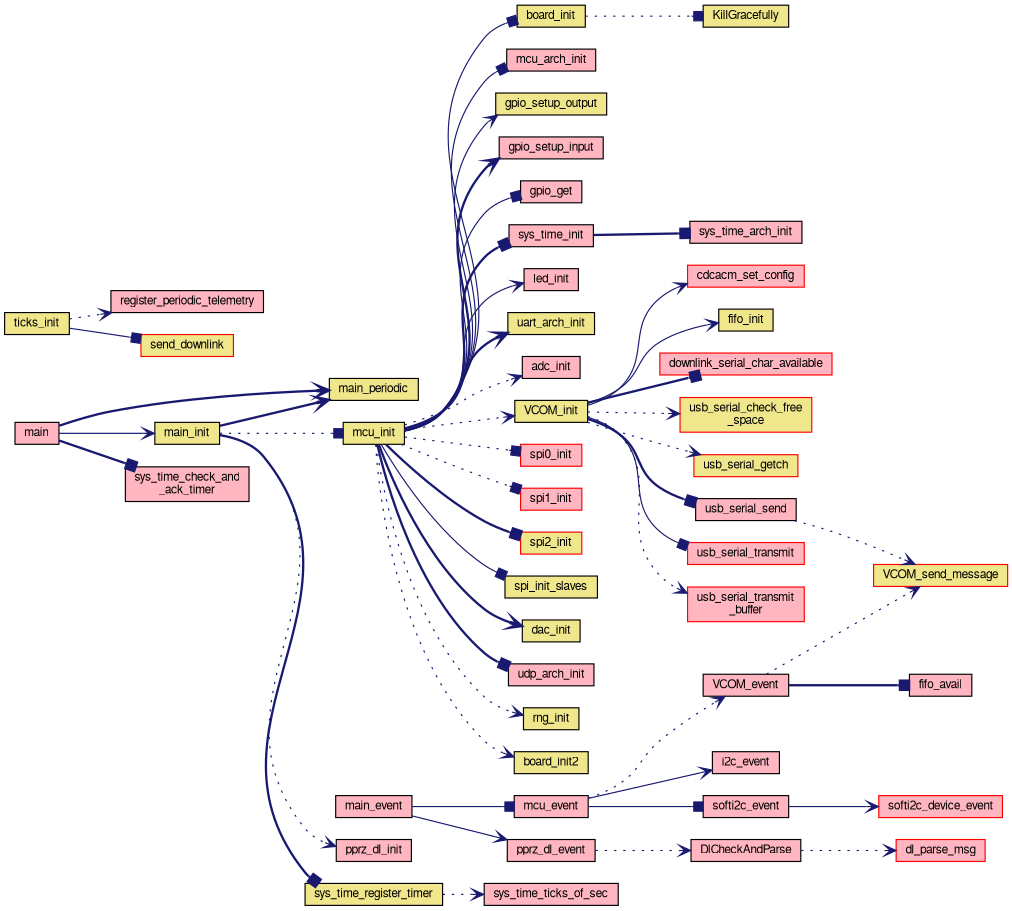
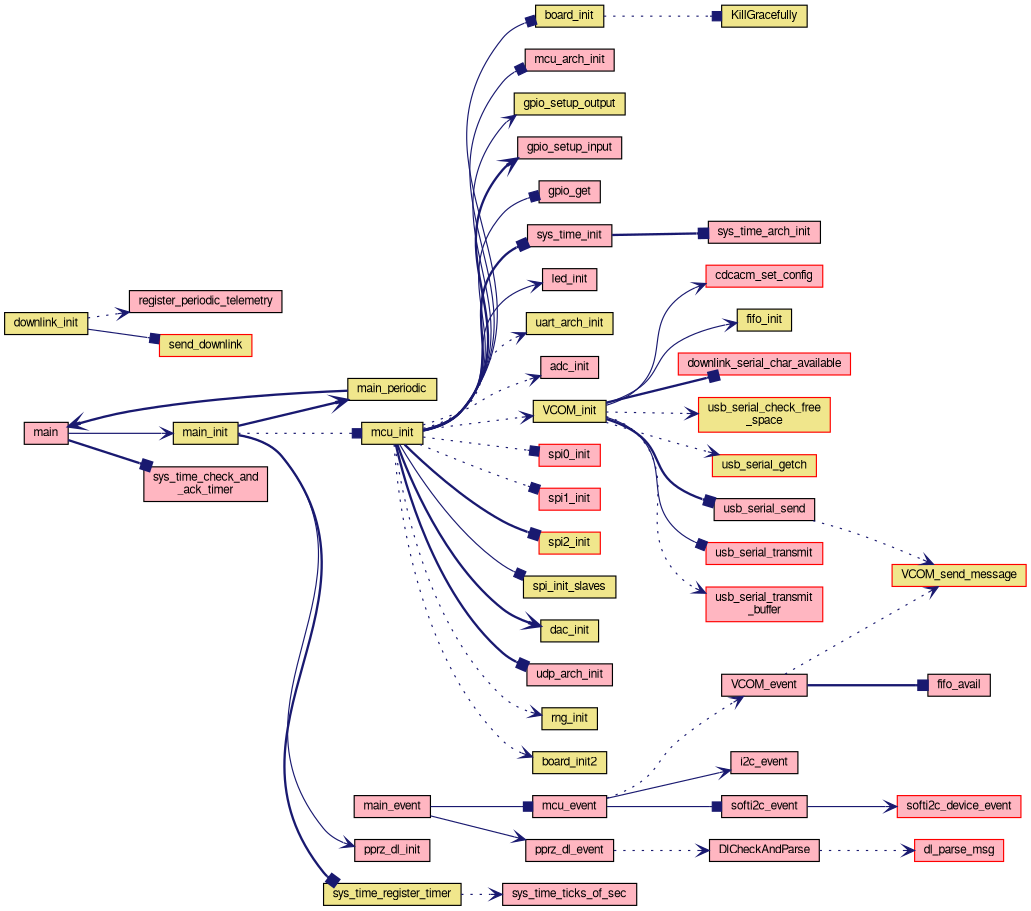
node "ticks_init": label "ticks_init" -> "downlink_init"
edge "mcu_init" -> "uart_arch_init": style bold -> dotted
edge "main" -> "main_periodic": reversed
edge "main_init" -> "pprz_dl_init": style dotted -> solid
